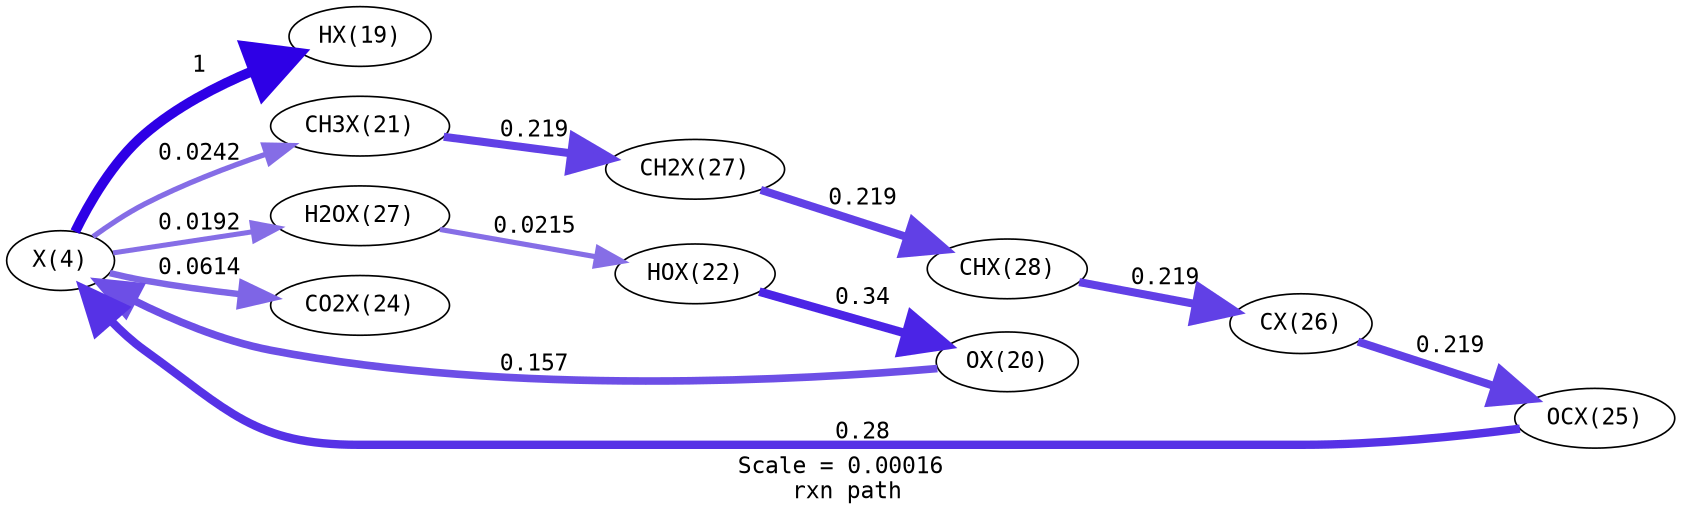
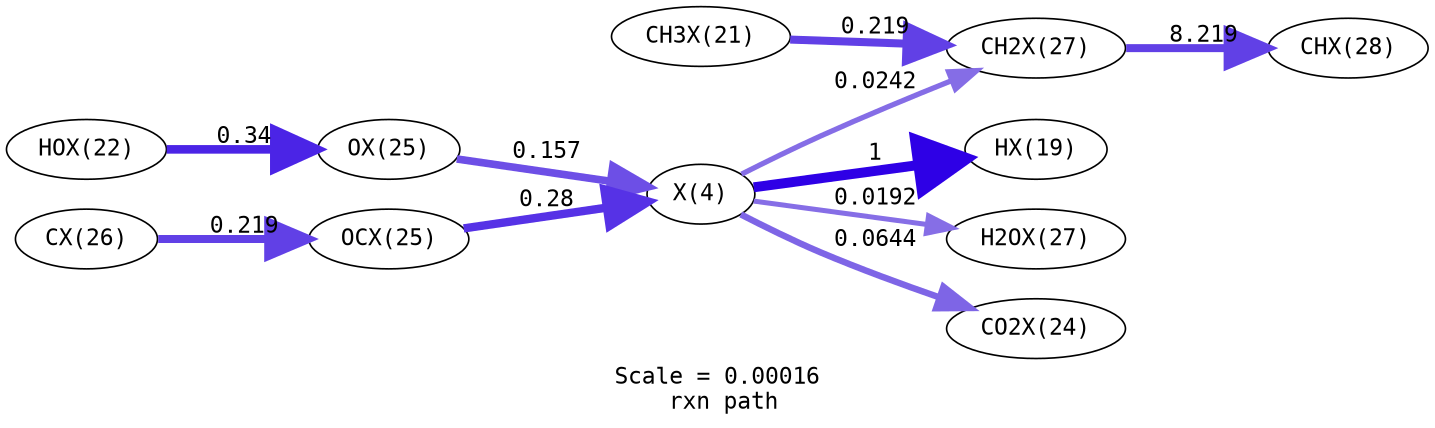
edge "X(4)" -> "CH3X(21)": now "X(4)" -> "CH2X(27)"
edge "CH2X(27)" -> "CHX(28)": label " 0.219" -> " 8.219"
edge "H2OX(27)" -> "HOX(22)": removed, label "0.0215"
edge "X(4)" -> "CO2X(24)": label " 0.0614" -> " 0.0644"
edge "CHX(28)" -> "CX(26)": removed, label "0.219"
node "OX(20)": label "OX(20)" -> "OX(25)"
